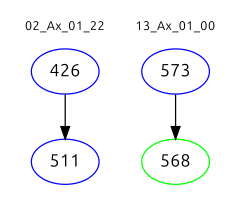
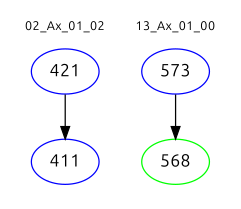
cluster "02_Ax_01_22": label "02_Ax_01_22" -> "02_Ax_01_02"
node "426": label "426" -> "421"
node "511": label "511" -> "411"
